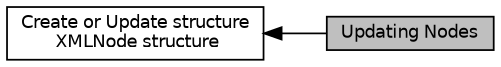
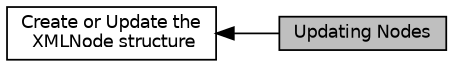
node "Create or Update structure XMLNode structure": label "Create or Update structure XMLNode structure" -> "Create or Update the XMLNode structure"
